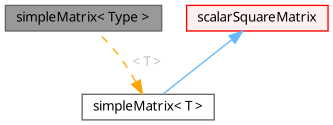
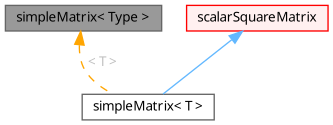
edge "simpleMatrix< Type >" -> "simpleMatrix< T >": reversed
